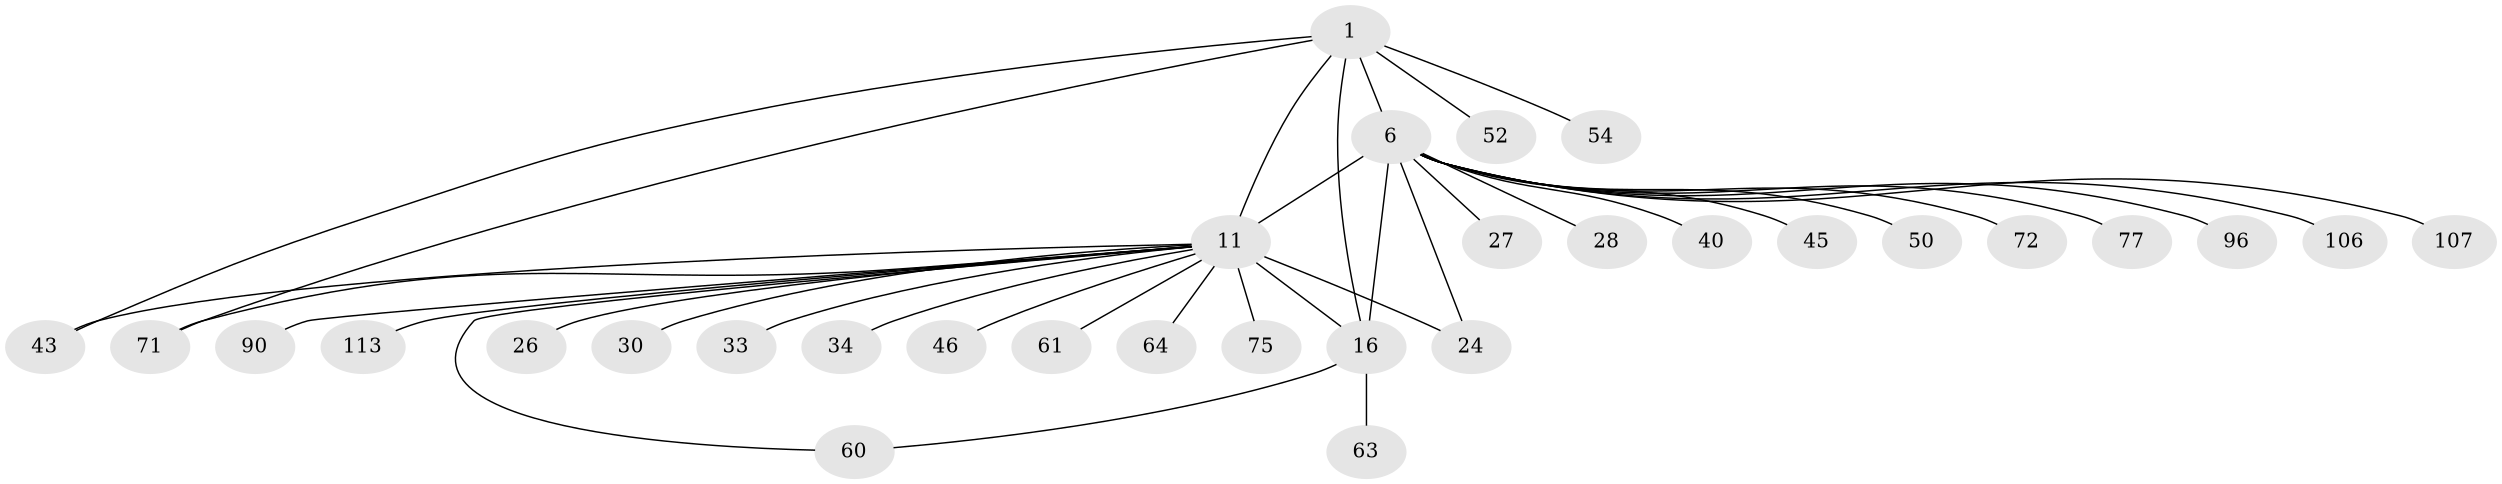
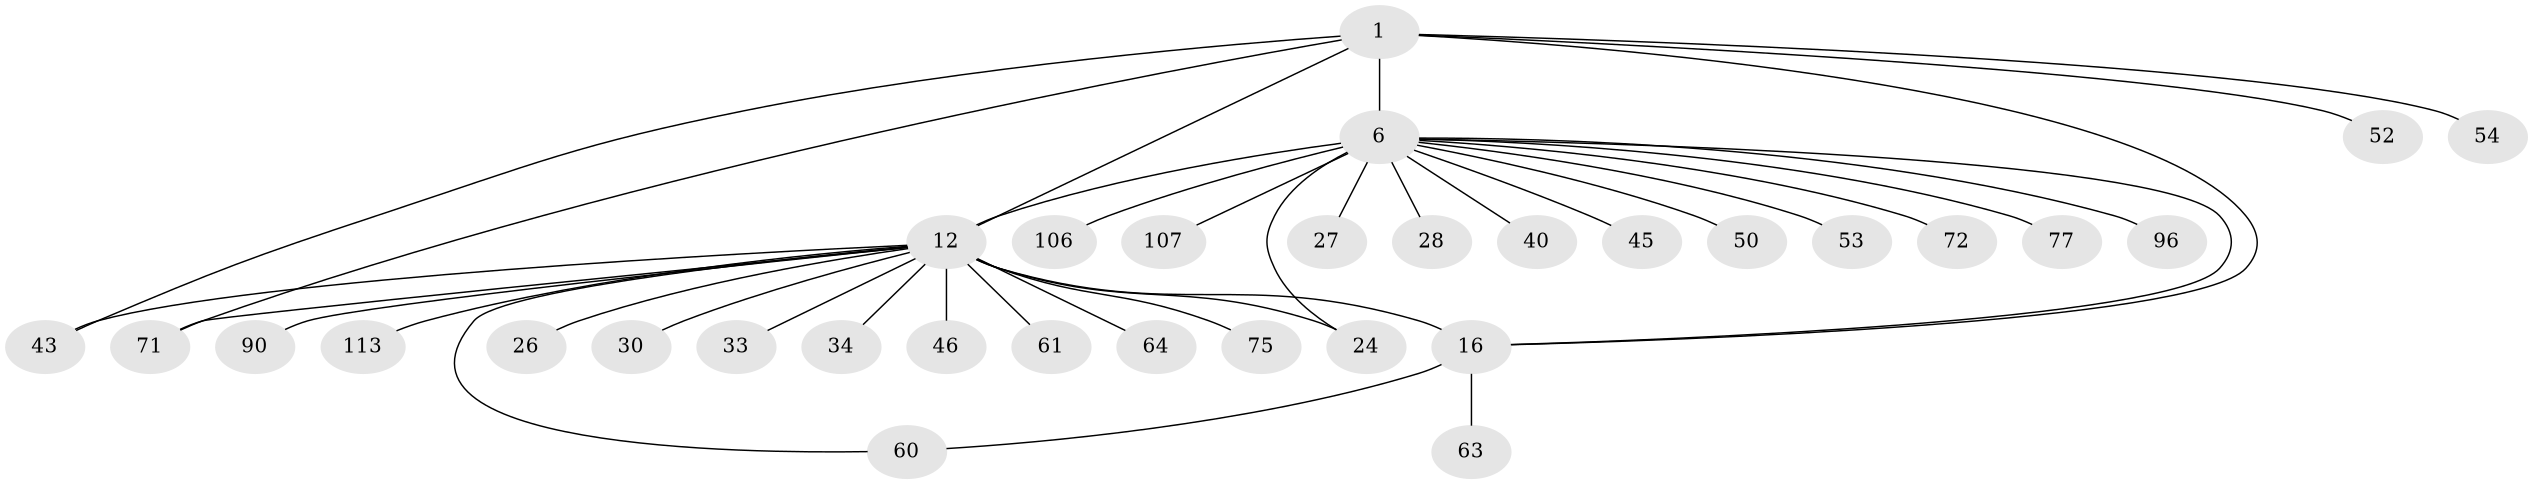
node "11": label "11" -> "12"
node "53": added
